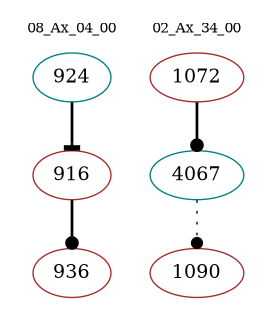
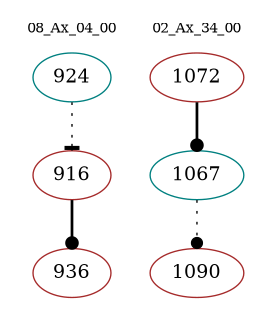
edge "924" -> "916": style bold -> dotted
node "4067": label "4067" -> "1067"
